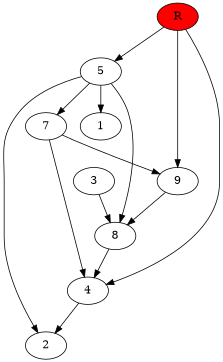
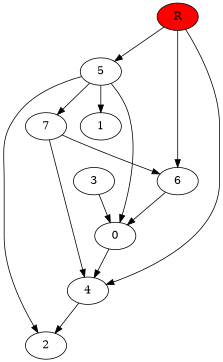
node "9": label "9" -> "6"
node "8": label "8" -> "0"
